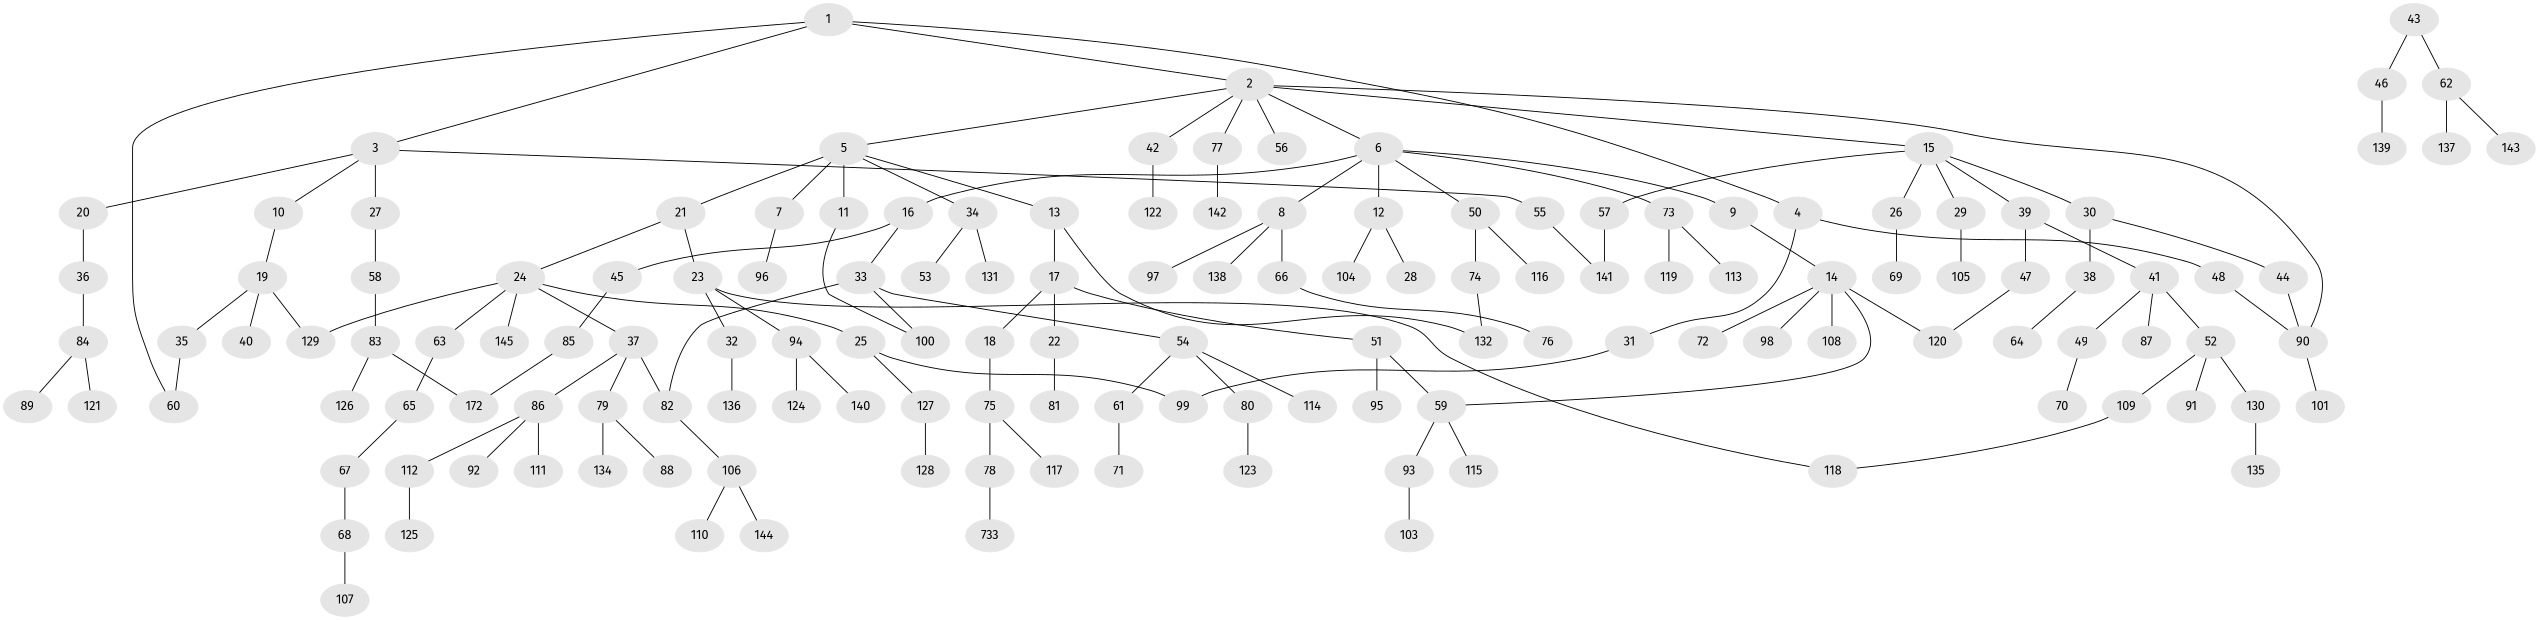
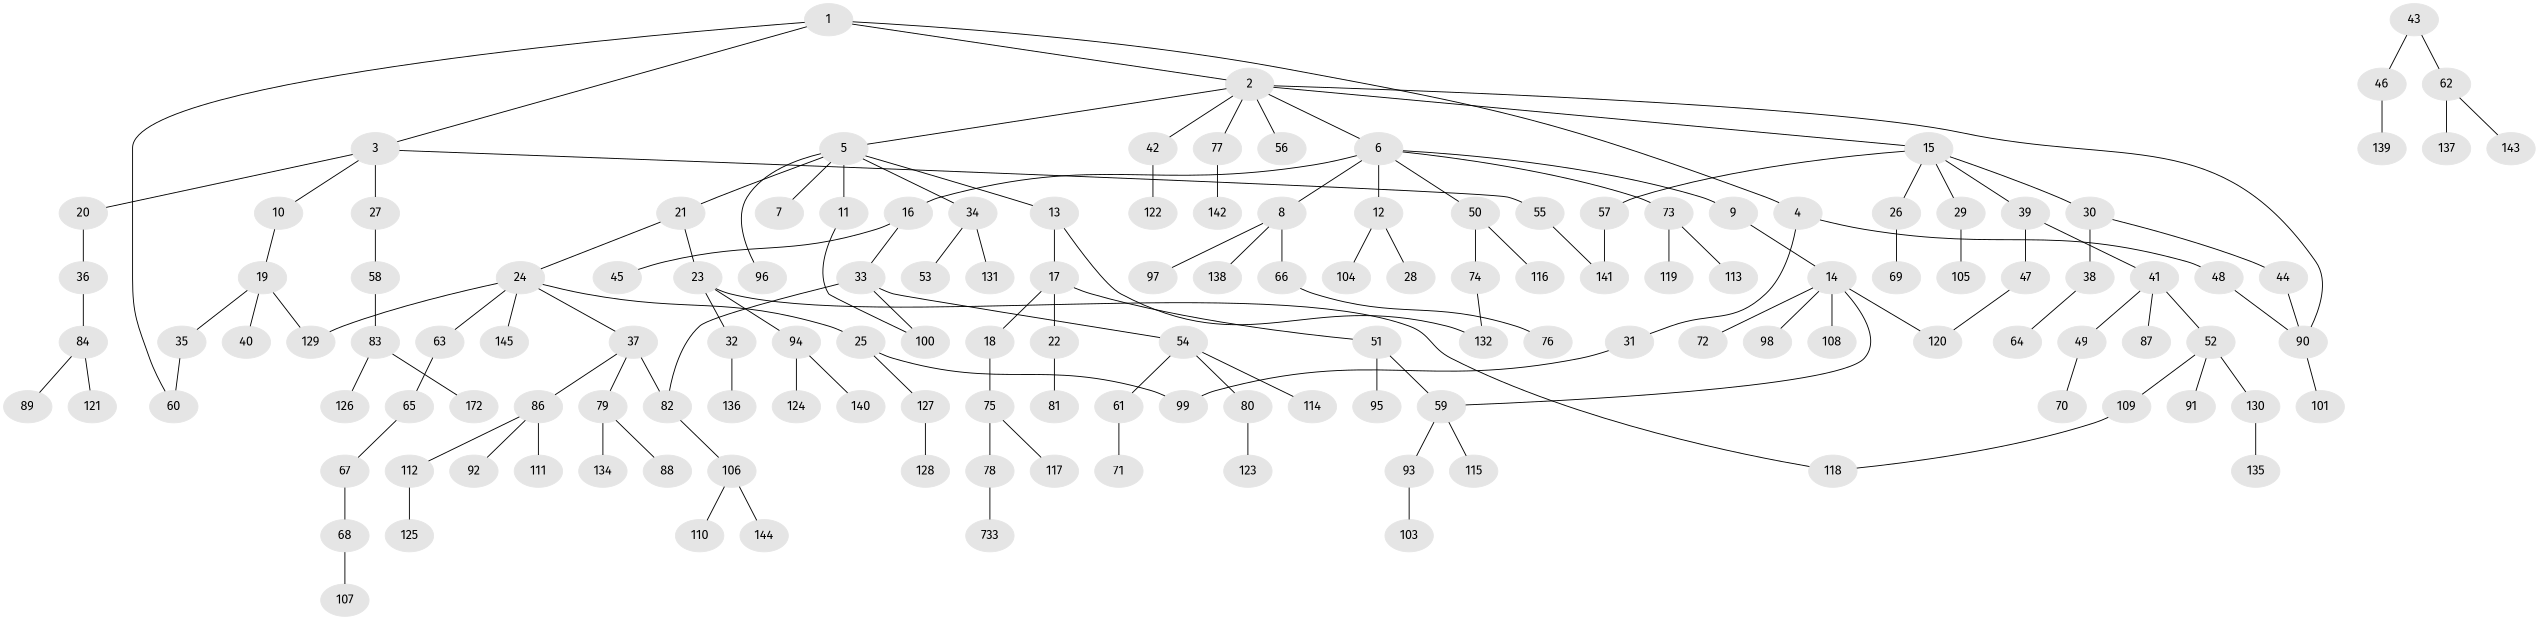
edge "7" -- "96": now "5" -- "96"
node "85": removed
